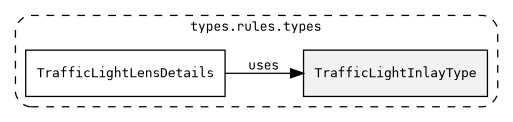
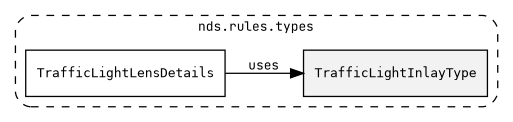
cluster "types.rules.types": label "types.rules.types" -> "nds.rules.types"
